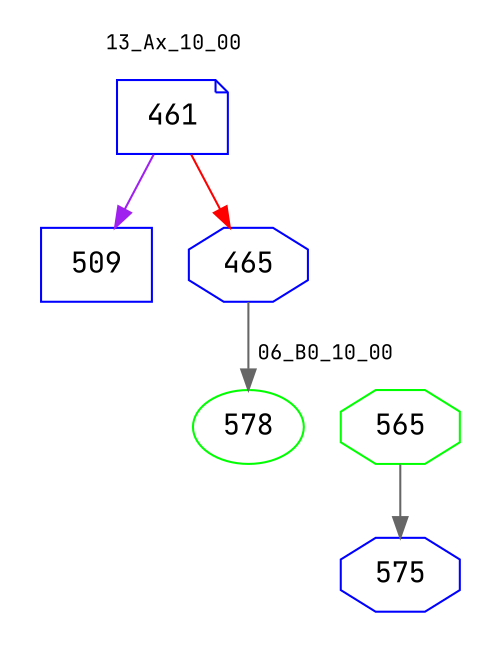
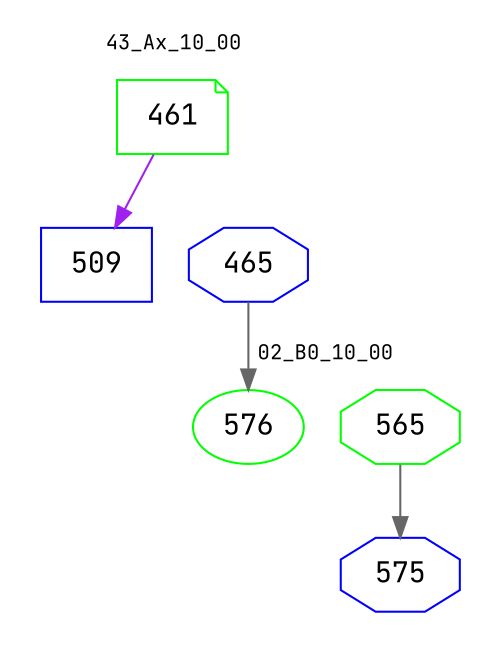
cluster "13_Ax_10_00": label "13_Ax_10_00" -> "43_Ax_10_00"
node "461": color blue -> green
edge "461" -> "465": removed
cluster "06_B0_10_00": label "06_B0_10_00" -> "02_B0_10_00"
node "578": label "578" -> "576"
